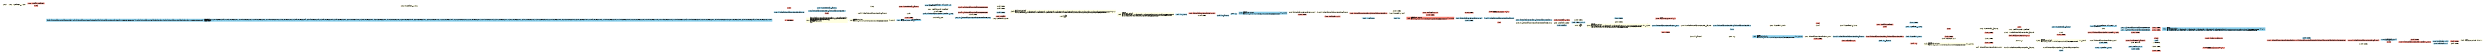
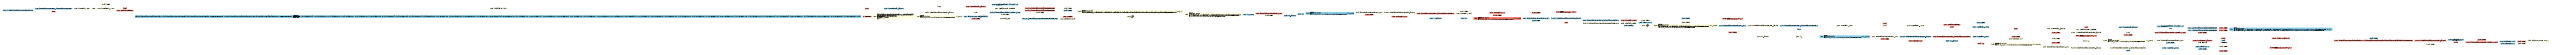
node "15: 0x0059": added
